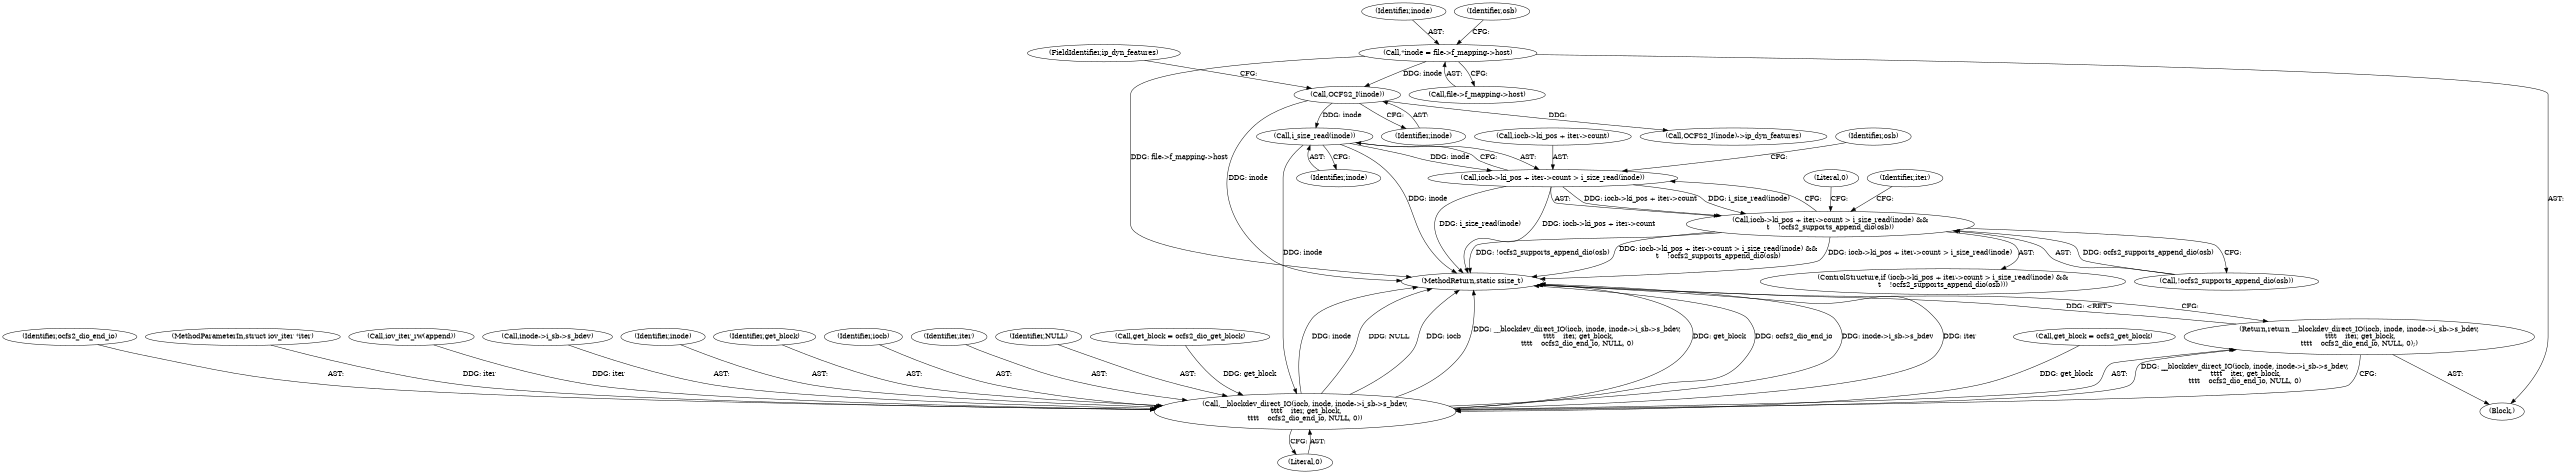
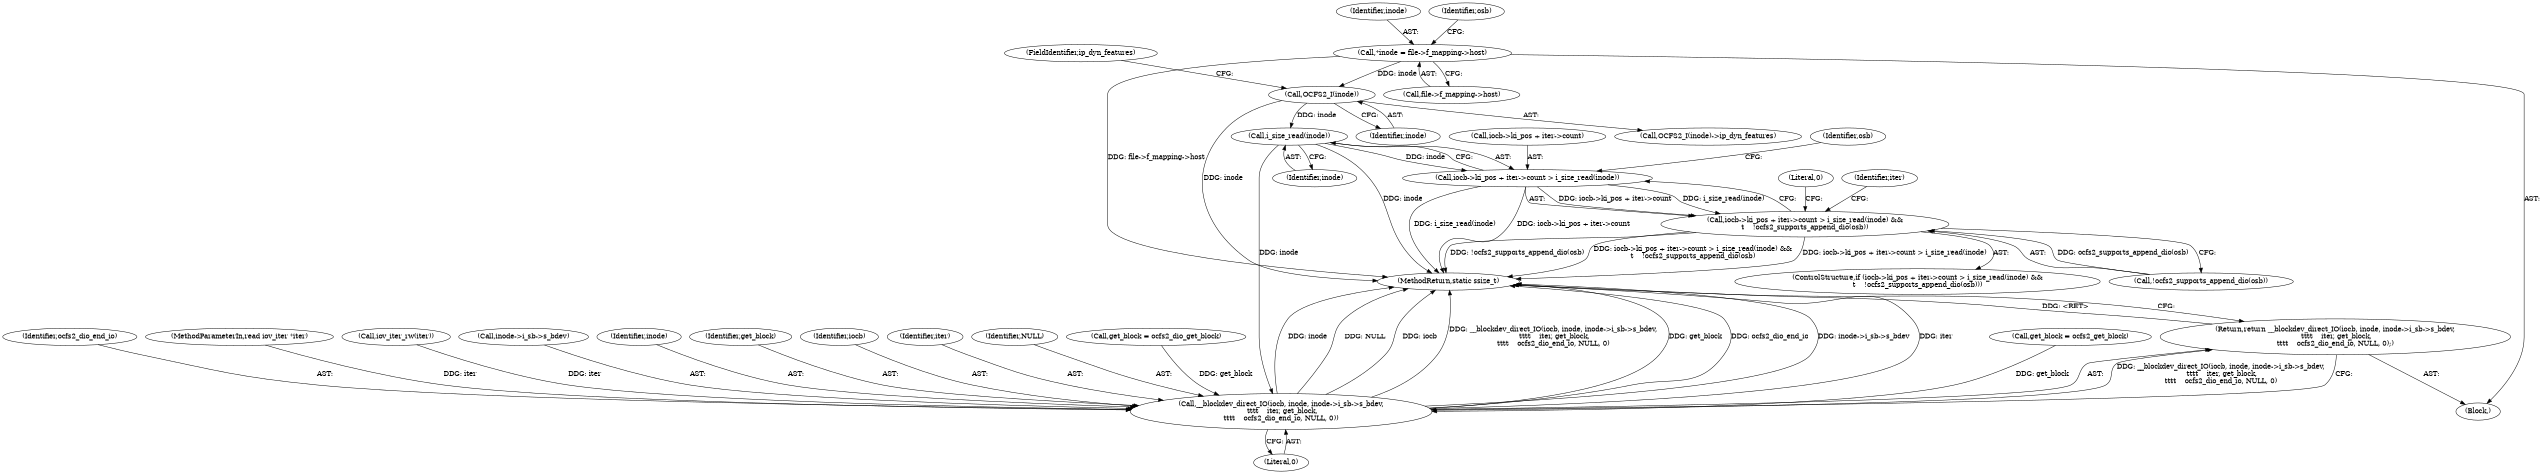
edge "(Call,OCFS2_I(inode))" -> "(Call,OCFS2_I(inode)->ip_dyn_features)": label "DDG: " -> "AST: "
node "(MethodParameterIn,struct iov_iter *iter)": label "(MethodParameterIn,struct iov_iter *iter)" -> "(MethodParameterIn,read iov_iter *iter)"
node "(Call,iov_iter_rw(append))": label "(Call,iov_iter_rw(append))" -> "(Call,iov_iter_rw(iter))"
